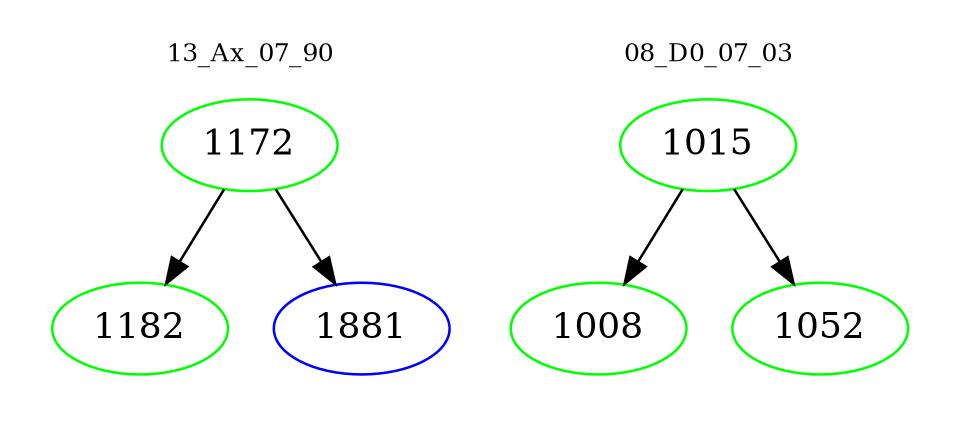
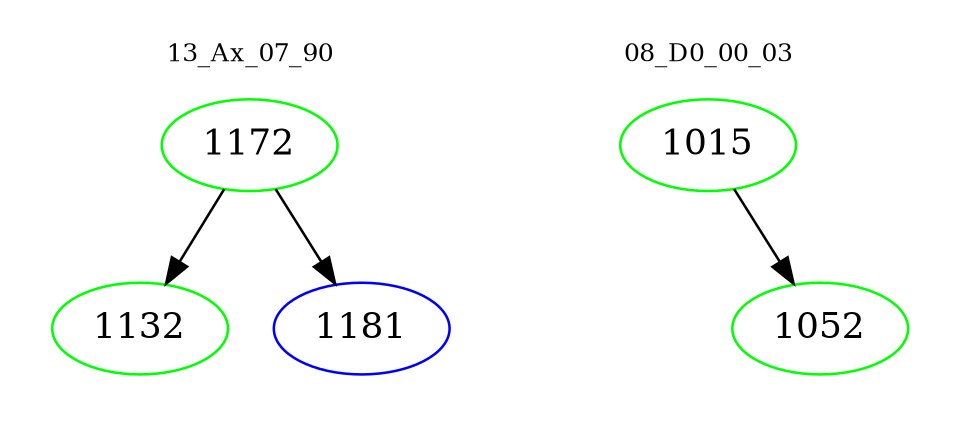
cluster "08_D0_07_03": label "08_D0_07_03" -> "08_D0_00_03"
node "1182": label "1182" -> "1132"
node "1881": label "1881" -> "1181"
node "1008": removed
